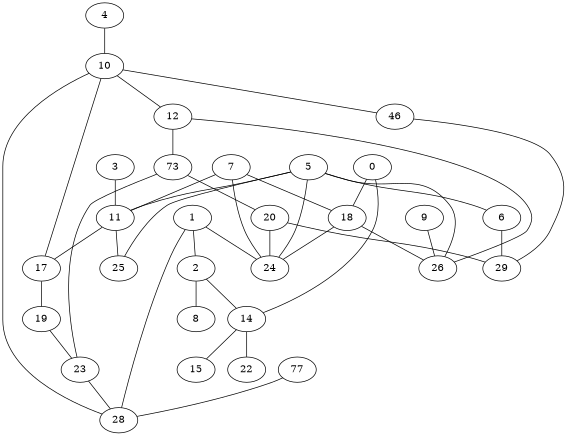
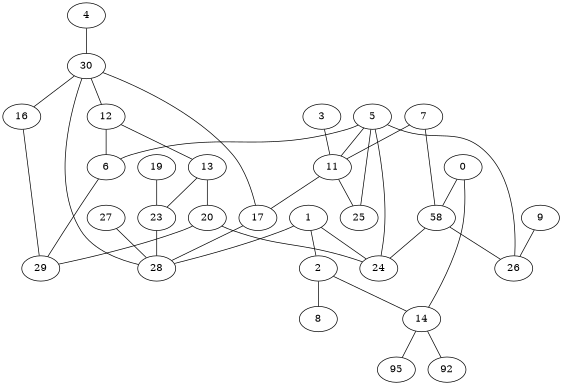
node "10": label "10" -> "30"
node "46": label "46" -> "16"
edge "12" -- "26": now "12" -- "6"
node "73": label "73" -> "13"
node "18": label "18" -> "58"
edge "7" -- "24": removed
edge "17" -- "19": now "17" -- "28"
node "15": label "15" -> "95"
node "22": label "22" -> "92"
node "77": label "77" -> "27"
